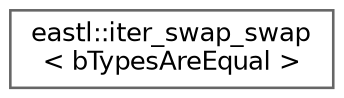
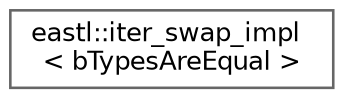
node "eastl::iter_swap_swap < bTypesAreEqual >": label "eastl::iter_swap_swap < bTypesAreEqual >" -> "eastl::iter_swap_impl < bTypesAreEqual >"
